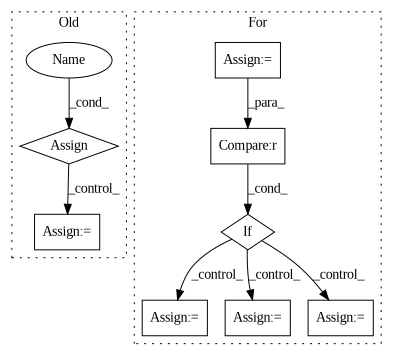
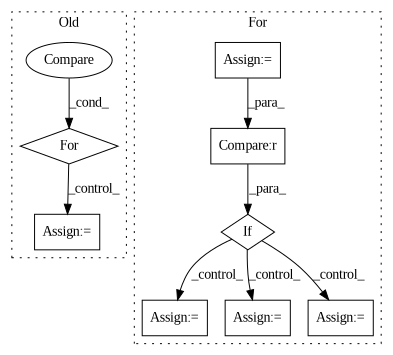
node "Name": label "Name" -> "Compare"
node "Assign": label "Assign" -> "For"
edge "Compare:r" -> "If": label "_cond_" -> "_para_"
